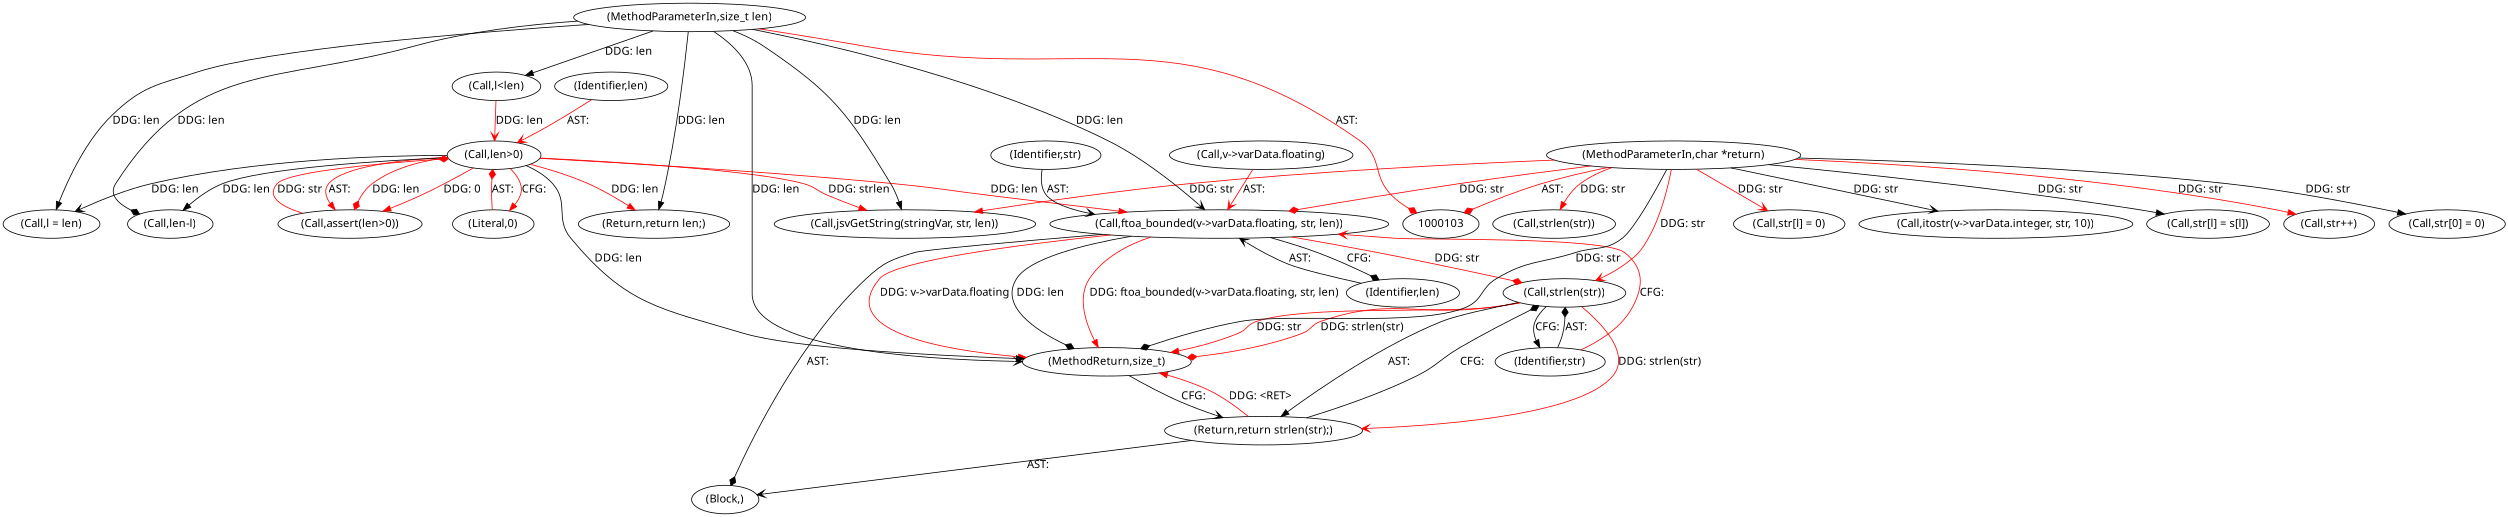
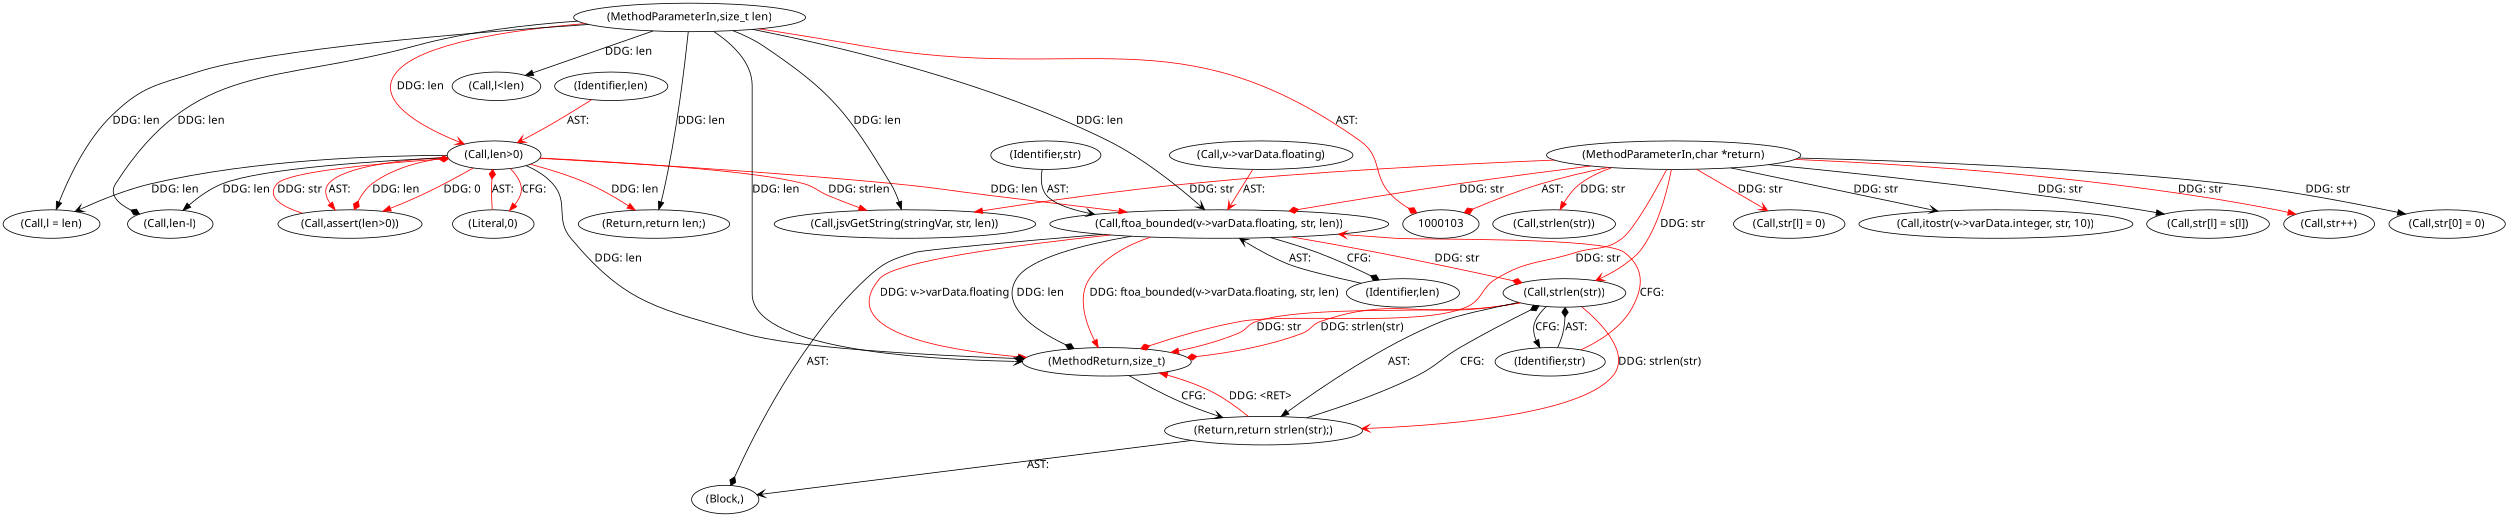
edge "(Call,l<len)" -> "(Call,len>0)": now "(MethodParameterIn,size_t len)" -> "(Call,len>0)"
edge "(MethodParameterIn,char *return)" -> "(MethodReturn,size_t)": color black -> red
edge "(Call,len>0)" -> "(MethodReturn,size_t)": arrowhead normal -> diamond
